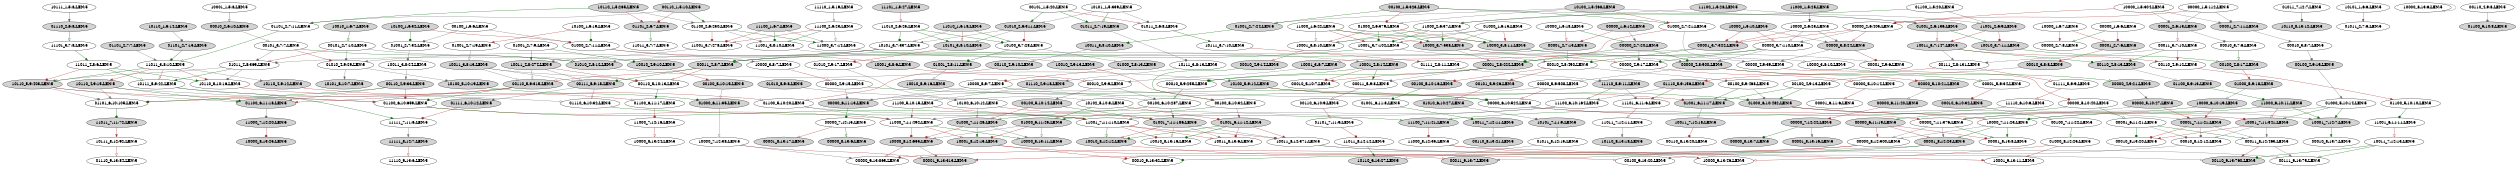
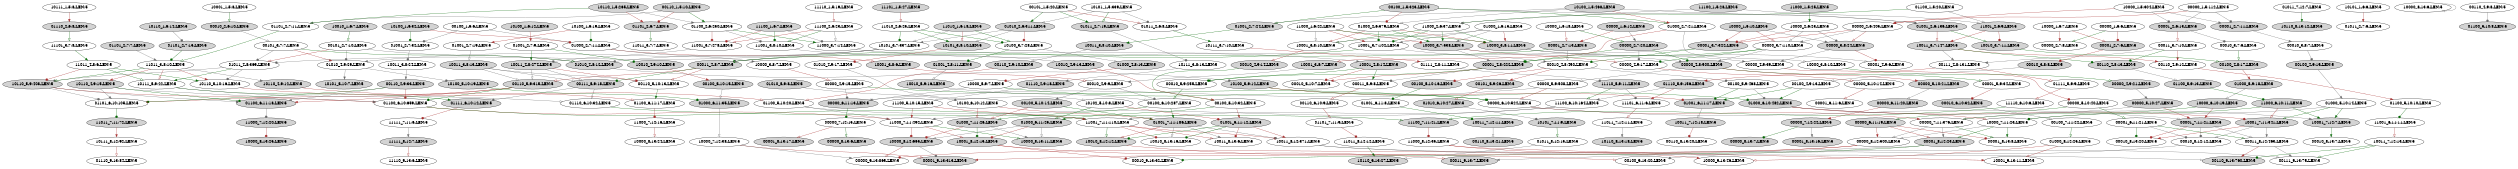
node "10100_1-6:12-LEN:5": added
edge "00100_5-9:468-LEN:5" -> "01001_6-11:17-LEN:5": arrowhead onormal -> dot
edge "10111_5-9:22-LEN:5" -> "11111_7-11:6-LEN:5": now "10111_5-9:22-LEN:5" -> "01111_6-10:12-LEN:5"
edge "01000_7-11:26-LEN:5" -> "10001_8-12:15-LEN:5": arrowhead normal -> dot
